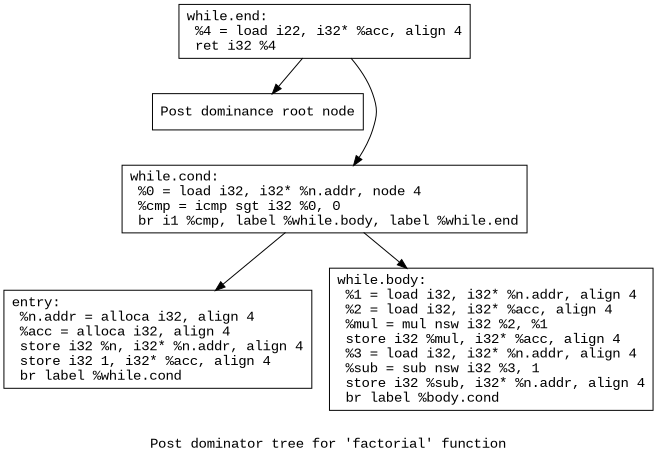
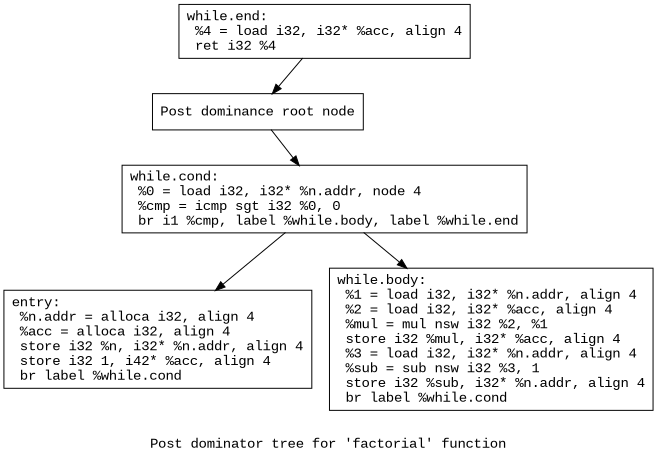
node "while.end:": text "%4 = load i22, i32* %acc, align 4" -> "%4 = load i32, i32* %acc, align 4"
edge "while.end:" -> "while.cond:": now "Post dominance root node" -> "while.cond:"
node "entry:": text "store i32 1, i32* %acc, align 4" -> "store i32 1, i42* %acc, align 4"
node "while.body:": text "br label %body.cond" -> "br label %while.cond"
